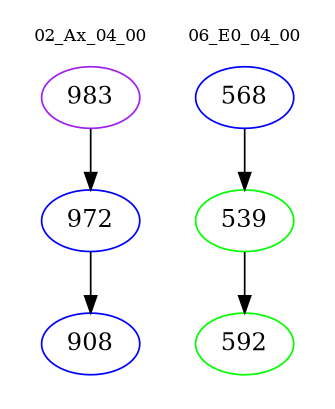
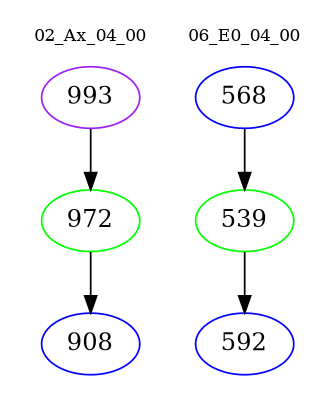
node "983": label "983" -> "993"
node "972": color blue -> green
node "592": color green -> blue
